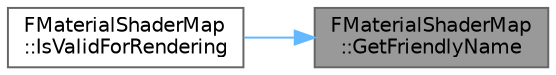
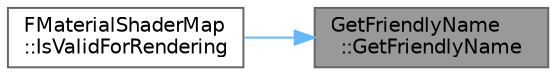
node "FMaterialShaderMap ::GetFriendlyName": label "FMaterialShaderMap ::GetFriendlyName" -> "GetFriendlyName ::GetFriendlyName"
